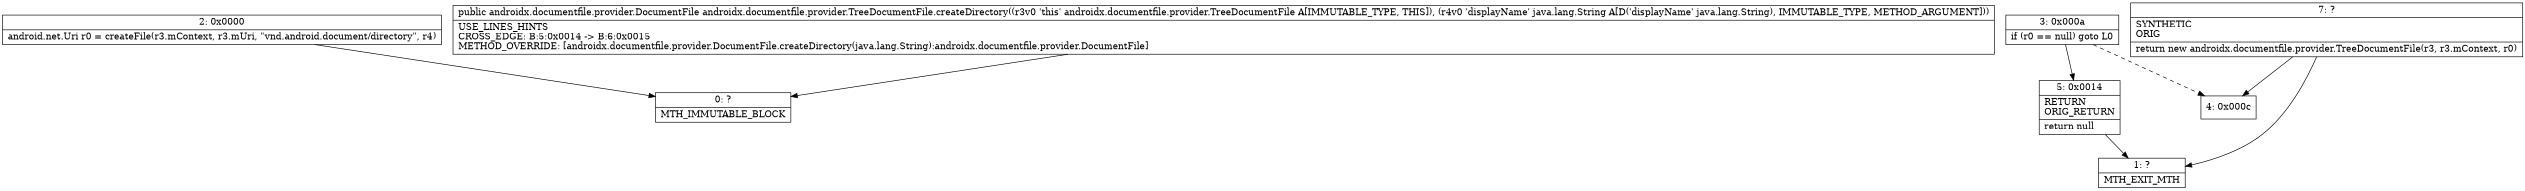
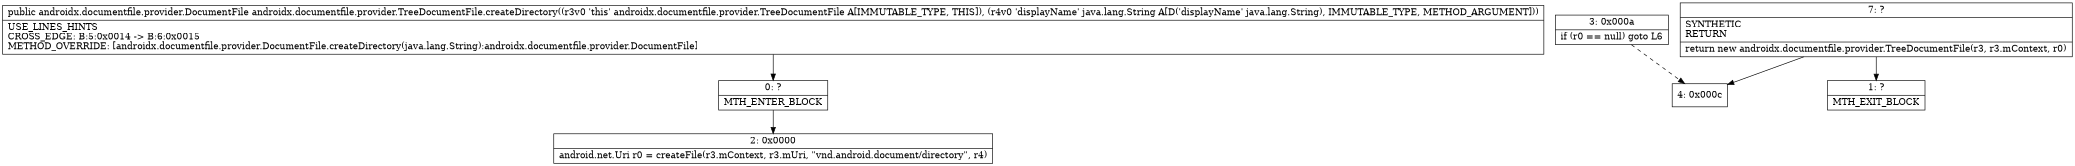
node "7: ?": text "ORIG" -> "RETURN"
node "3: 0x000a": text "if (r0 == null) goto L0" -> "if (r0 == null) goto L6"
edge "2: 0x0000" -> "0: ?": reversed
node "5: 0x0014": removed
node "0: ?": text "MTH_IMMUTABLE_BLOCK" -> "MTH_ENTER_BLOCK"
node "1: ?": text "MTH_EXIT_MTH" -> "MTH_EXIT_BLOCK"
